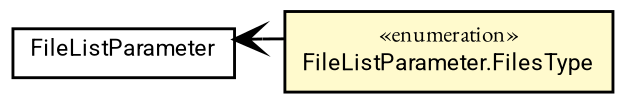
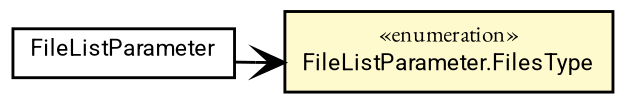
edge "FileListParameter.FilesType" -> "FileListParameter": reversed
